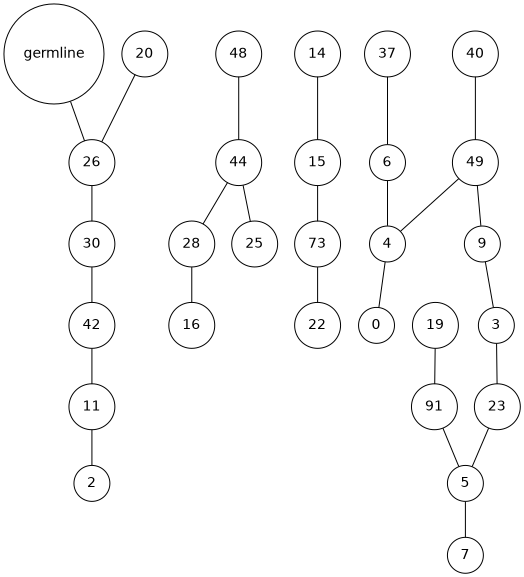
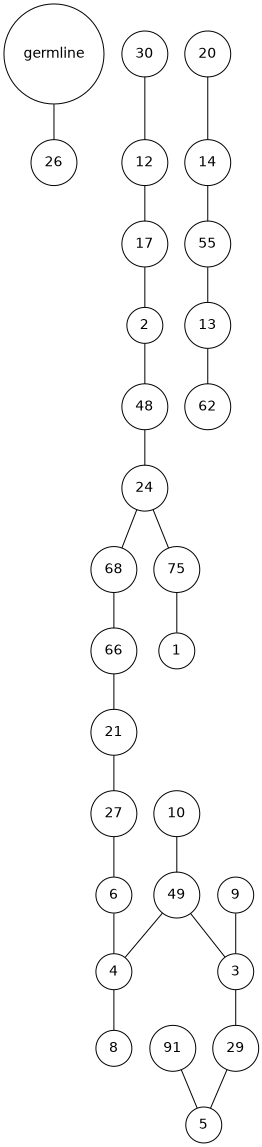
node "37": label "37" -> "27"
node "40": label "40" -> "10"
edge "20" -- "26": now "20" -- "14"
node "44": label "44" -> "24"
node "15": label "15" -> "55"
edge "26" -- "30": removed
edge "49" -- "9": now "49" -- "3"
node "28": label "28" -> "68"
node "25": label "25" -> "75"
node "73": label "73" -> "13"
node "42": label "42" -> "12"
node "16": label "16" -> "66"
node "22": label "22" -> "62"
node "0": label "0" -> "8"
node "19": removed
edge "2" -- "48": added
node "11": label "11" -> "17"
node "23": label "23" -> "29"
node "7": removed
node "1": added
node "21": added
